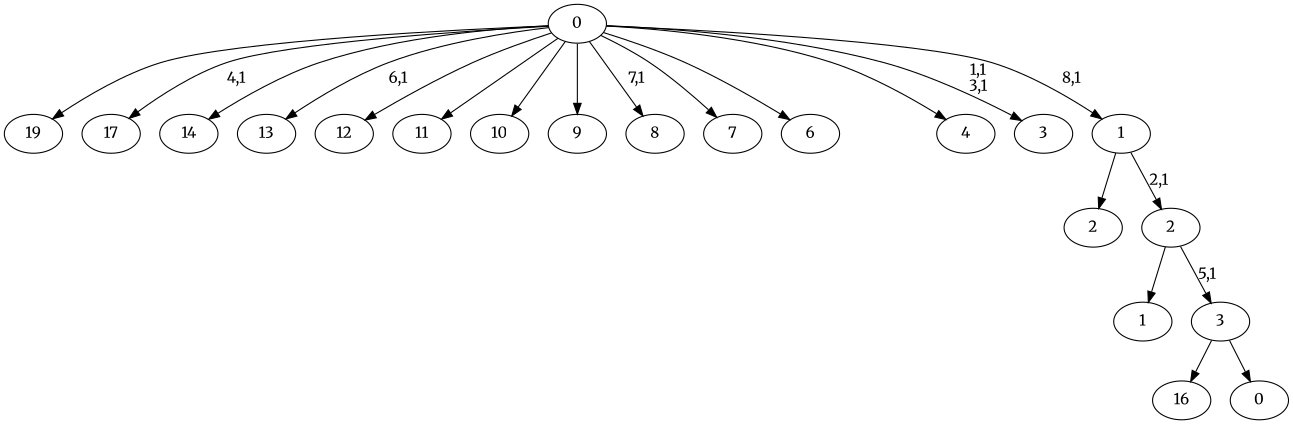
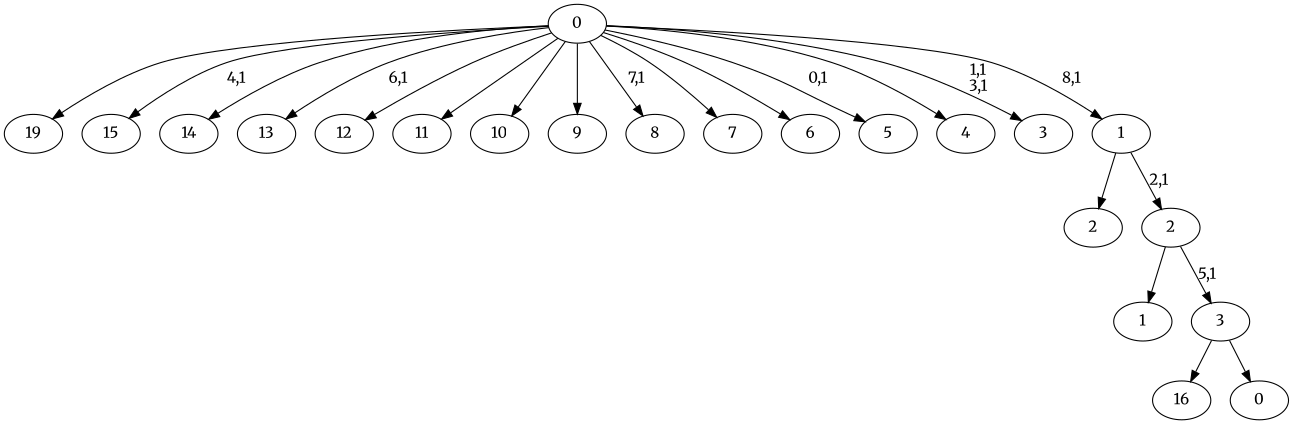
node "17": label "17" -> "15"
node "5": added
